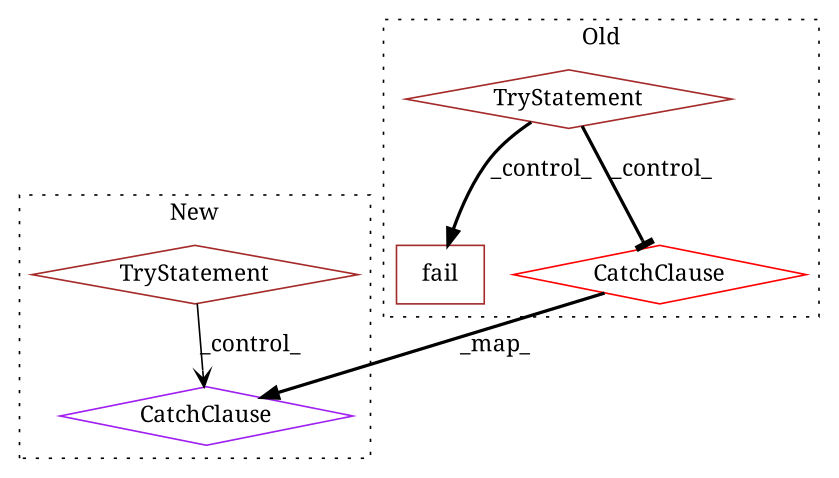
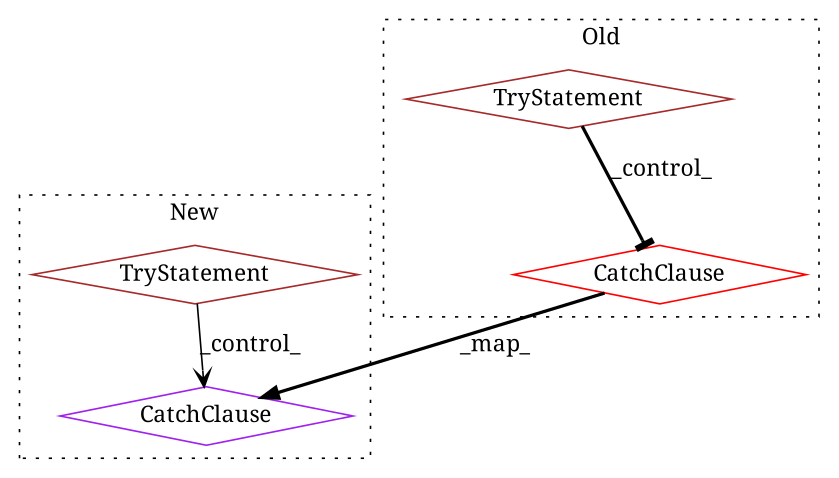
node "fail": removed
